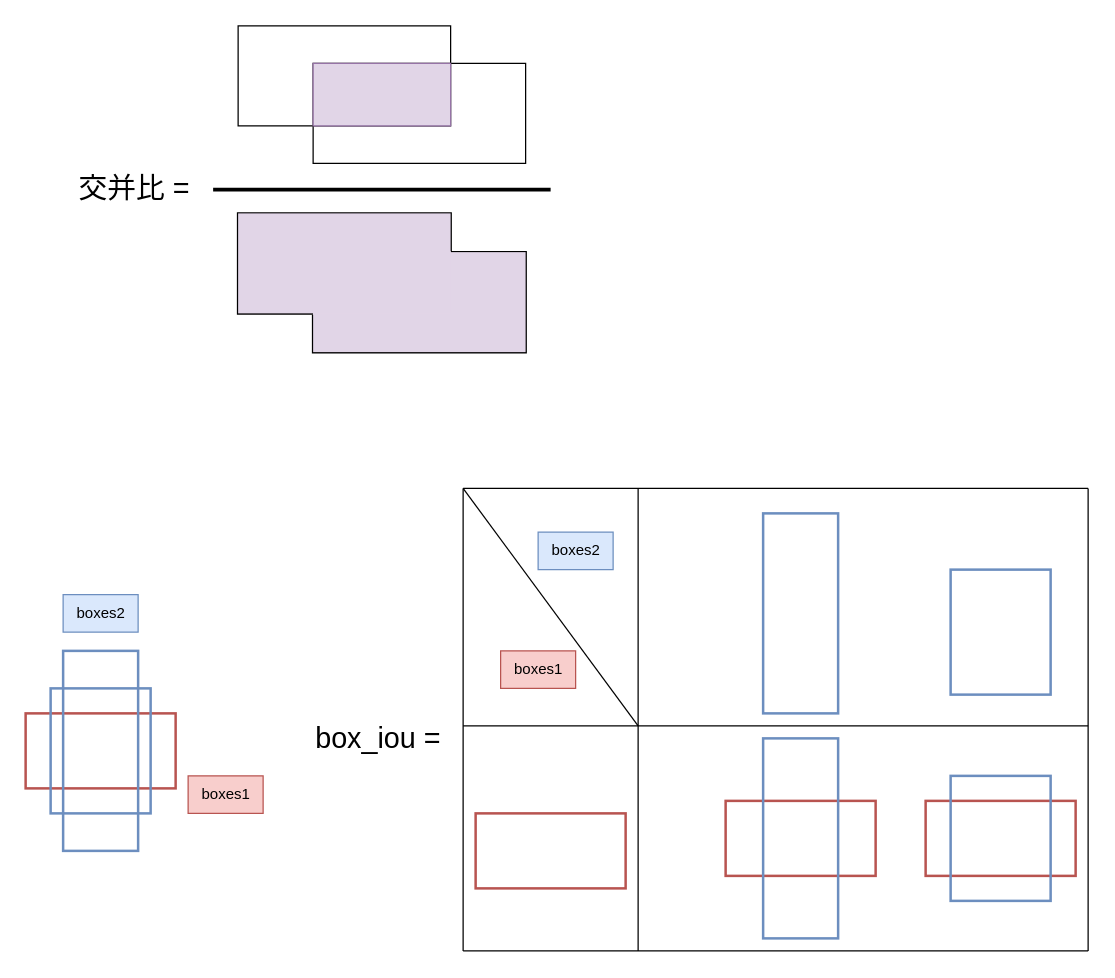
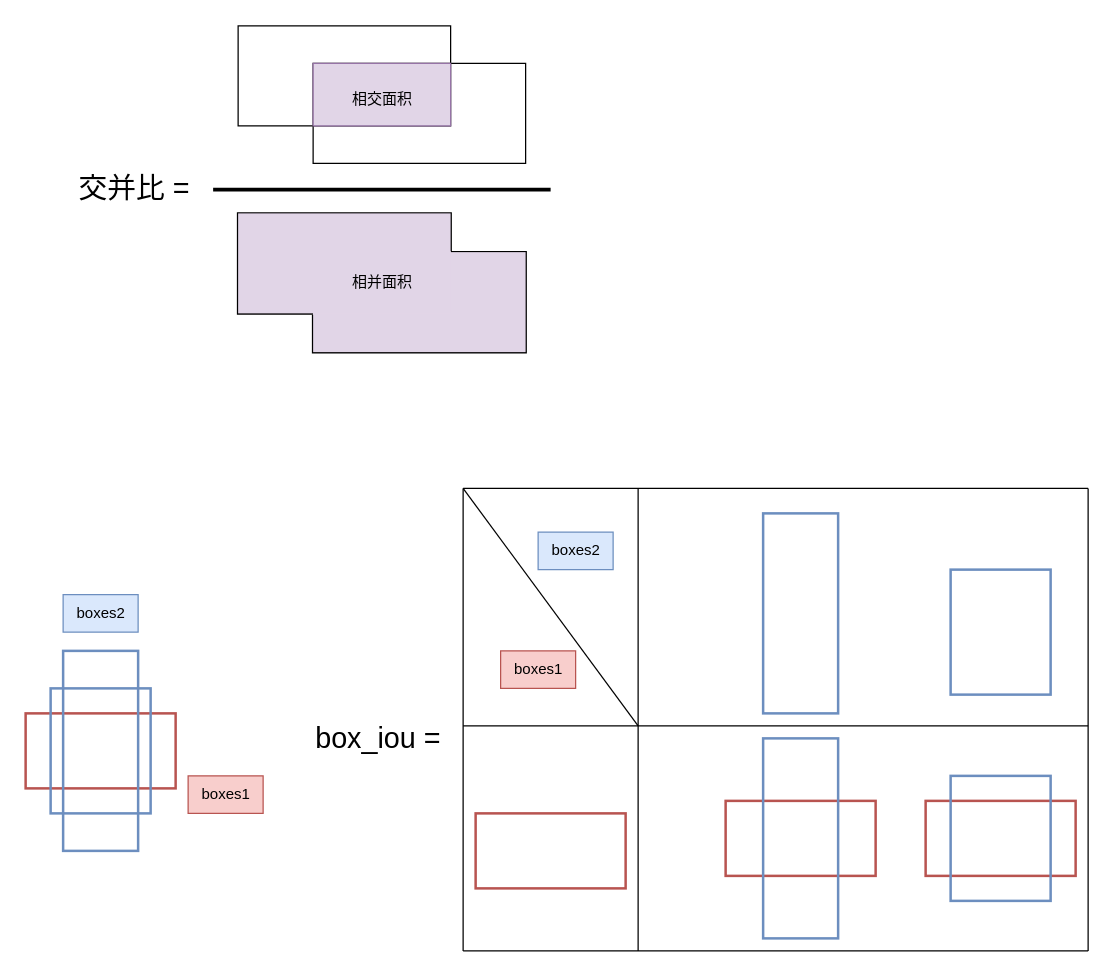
node "相交面积": added
node "相并面积": added
